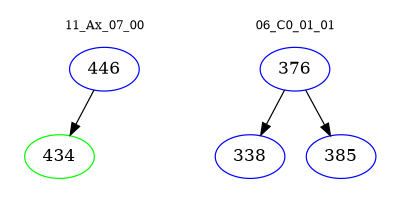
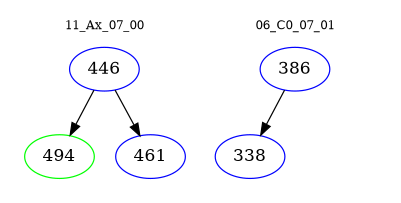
cluster "06_C0_01_01": label "06_C0_01_01" -> "06_C0_07_01"
node "376": label "376" -> "386"
node "434": label "434" -> "494"
node "461": added
node "385": removed
